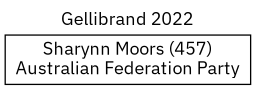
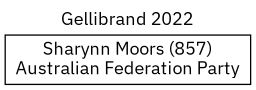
node "Sharynn Moors (457) Australian Federation Party": label "Sharynn Moors (457) Australian Federation Party" -> "Sharynn Moors (857) Australian Federation Party"
